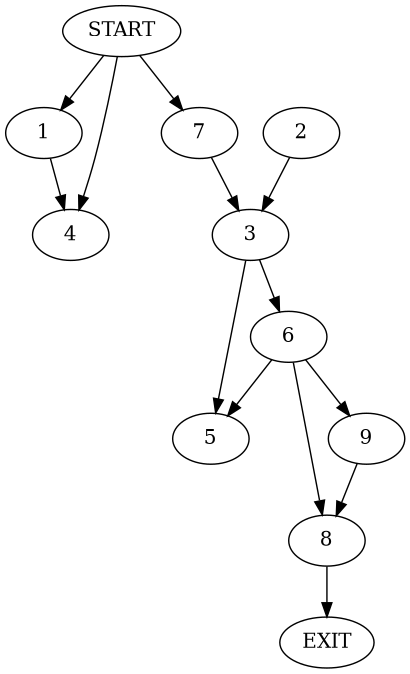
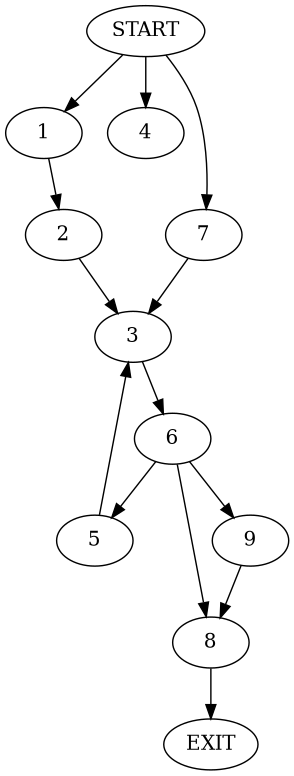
edge "1" -> "4": now "1" -> "2"
edge "3" -> "5": reversed
